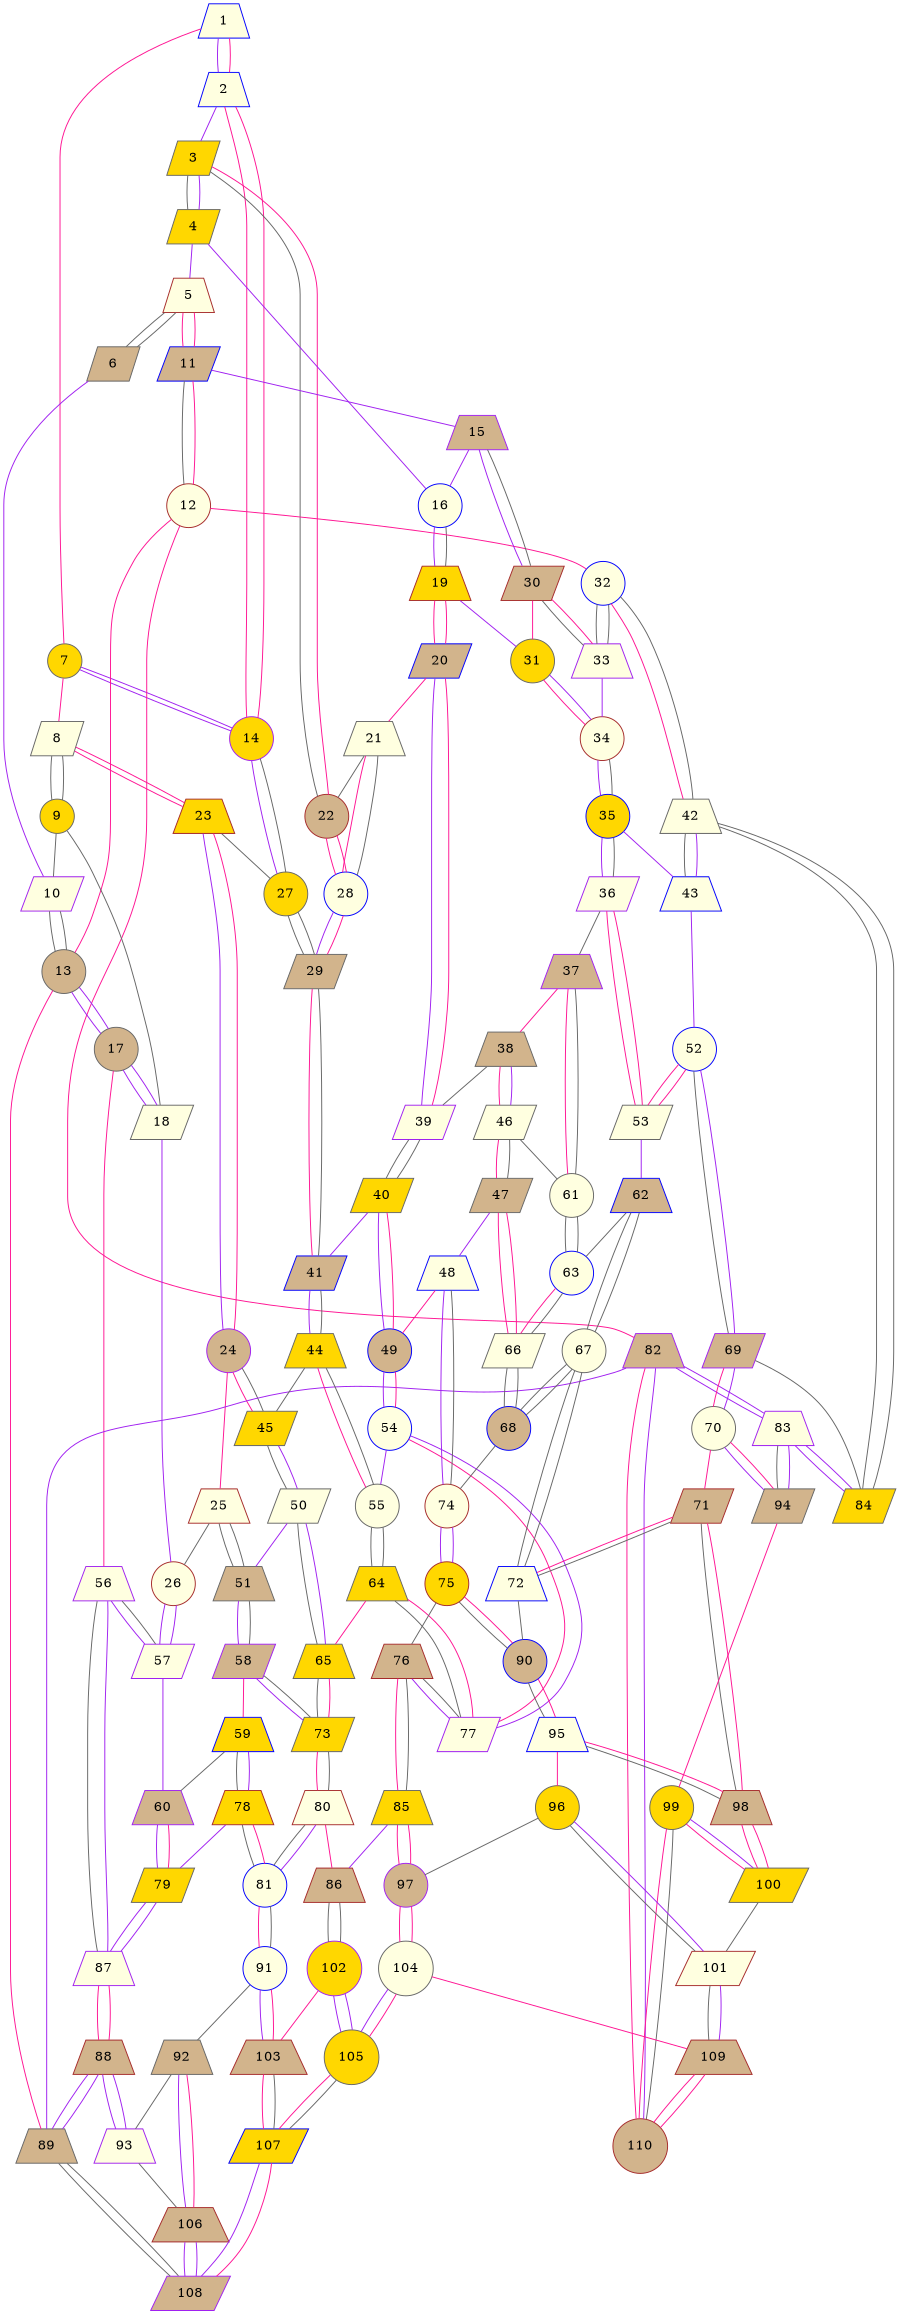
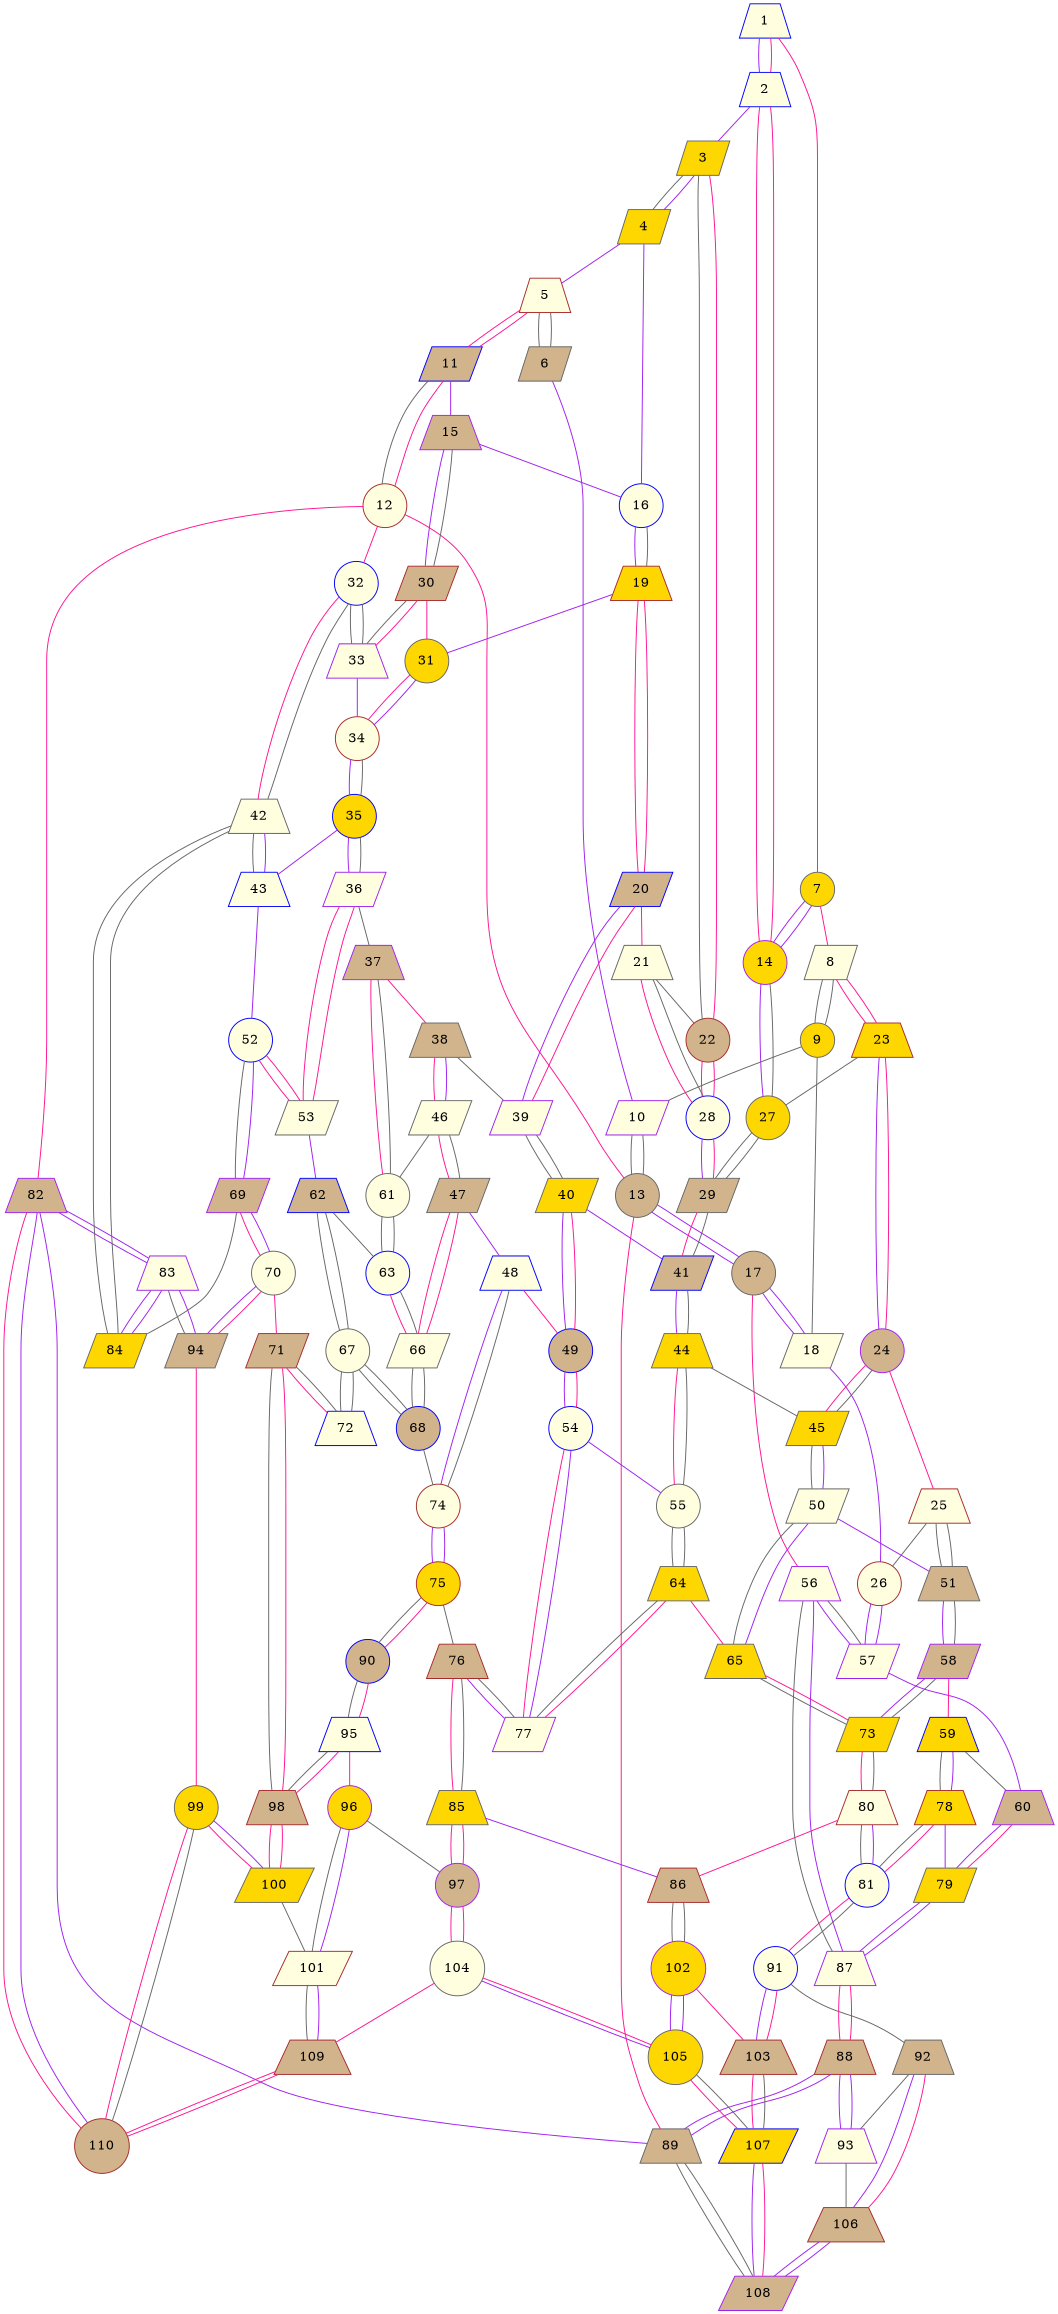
edge "72" -- "90": removed
node "96": color gray40 -> purple
